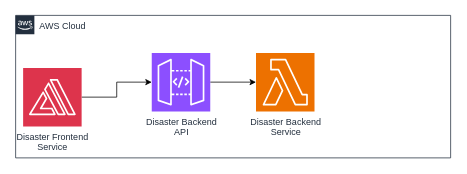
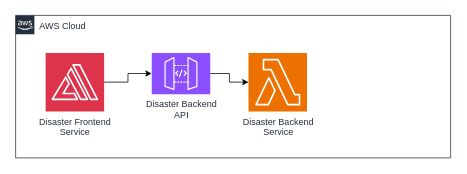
node "Disaster Backend API": size 59x59 -> 59x41
node "Disaster Backend Service": moved (285, 82) -> (278, 82)
node "Disaster Frontend Service": moved (52, 97) -> (75, 82)
